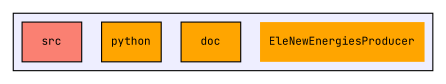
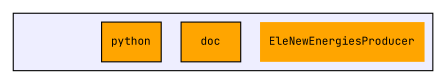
node "src": removed
